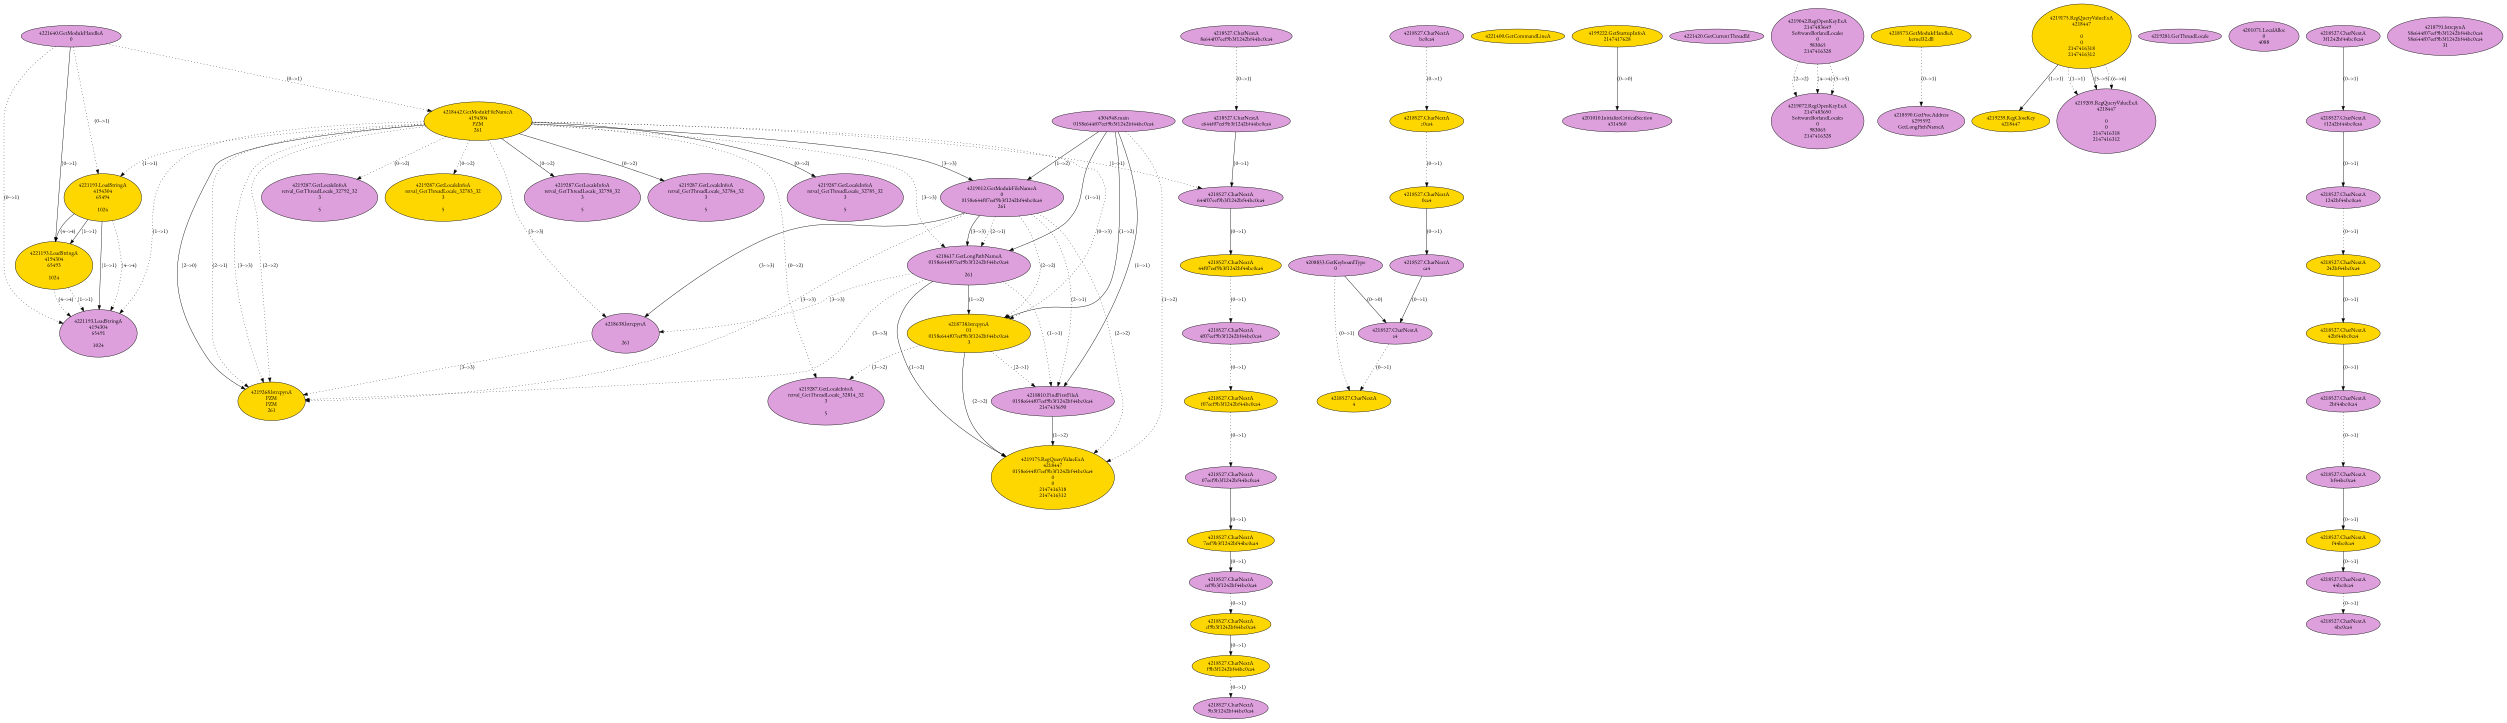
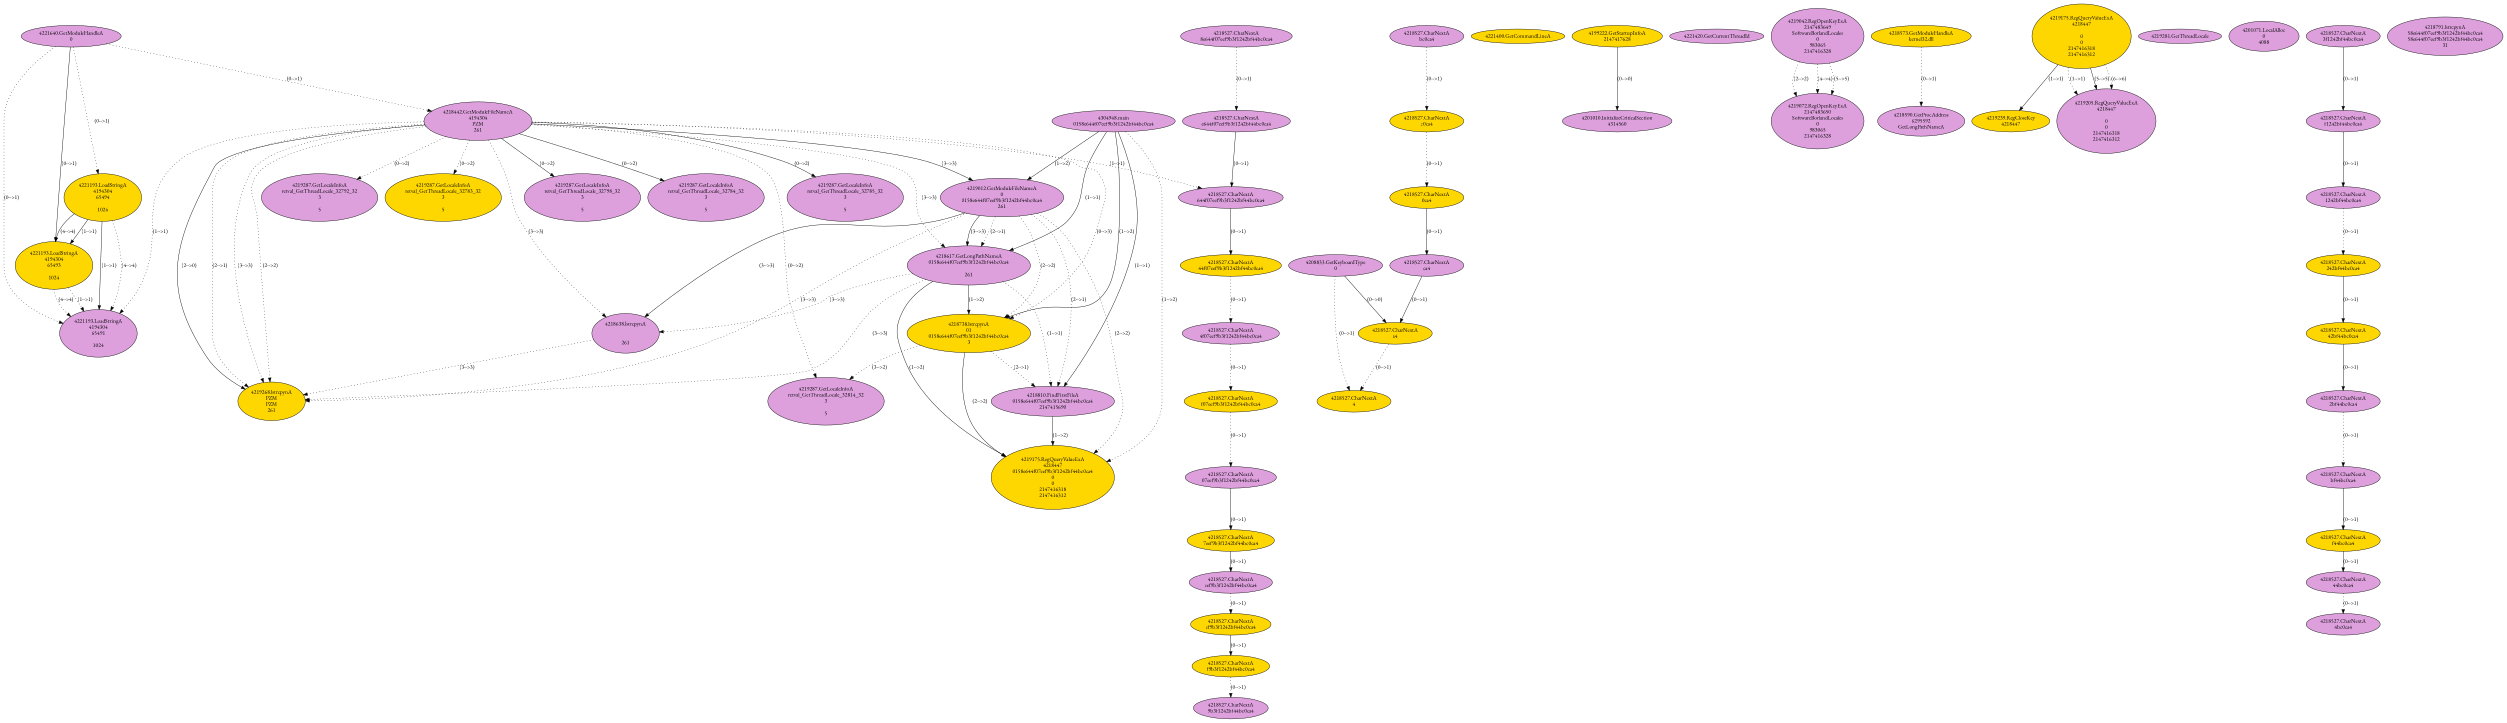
node "4218442.GetModuleFileNameA 4194304 PZM 261": fillcolor gold -> plum
edge "4218442.GetModuleFileNameA 4194304 PZM 261" -> "4221193.LoadStringA 4194304 65494 1024": removed, label "(1-->1)"
node "4218527.CharNextA a4": fillcolor plum -> gold
